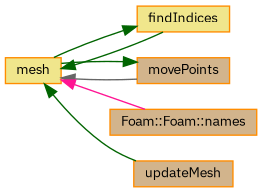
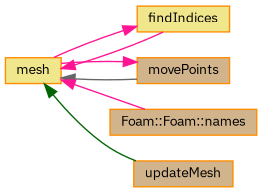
edge "mesh" -> "findIndices": color darkgreen -> deeppink
edge "findIndices" -> "mesh": color darkgreen -> deeppink
edge "mesh" -> "movePoints": color darkgreen -> deeppink
